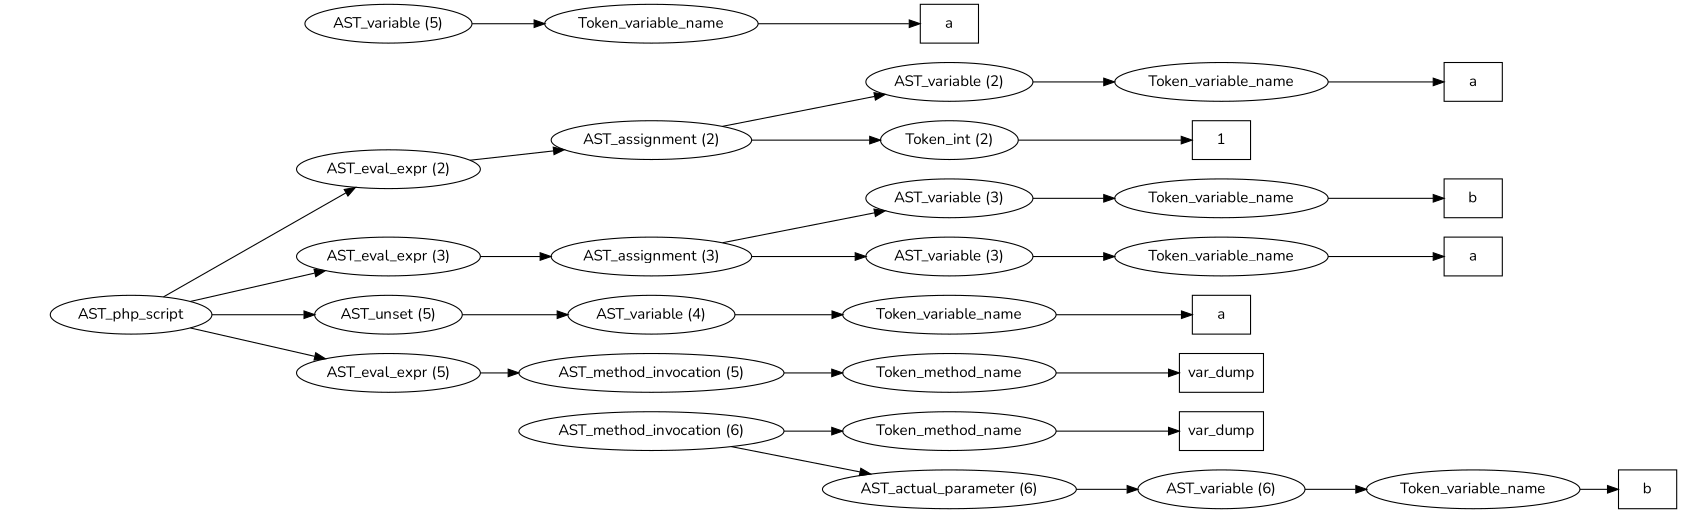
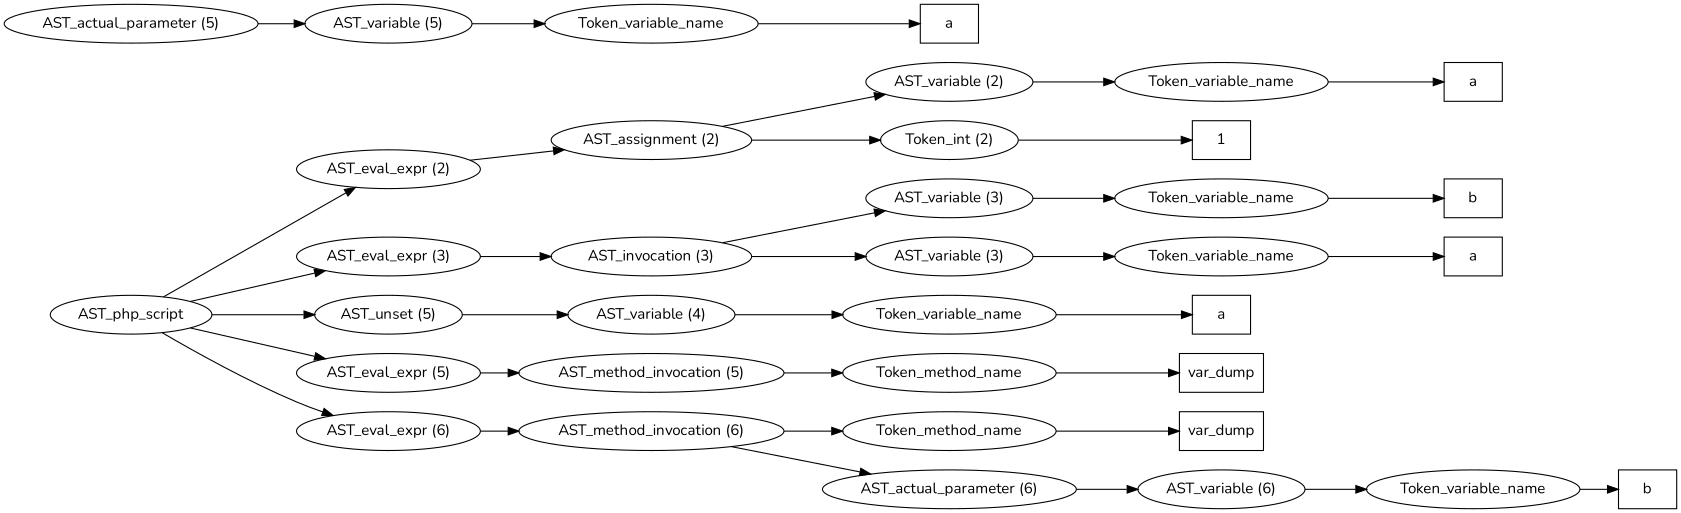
node "AST_actual_parameter (5)": added
node "AST_assignment (3)": label "AST_assignment (3)" -> "AST_invocation (3)"
node "AST_eval_expr (6)": added
